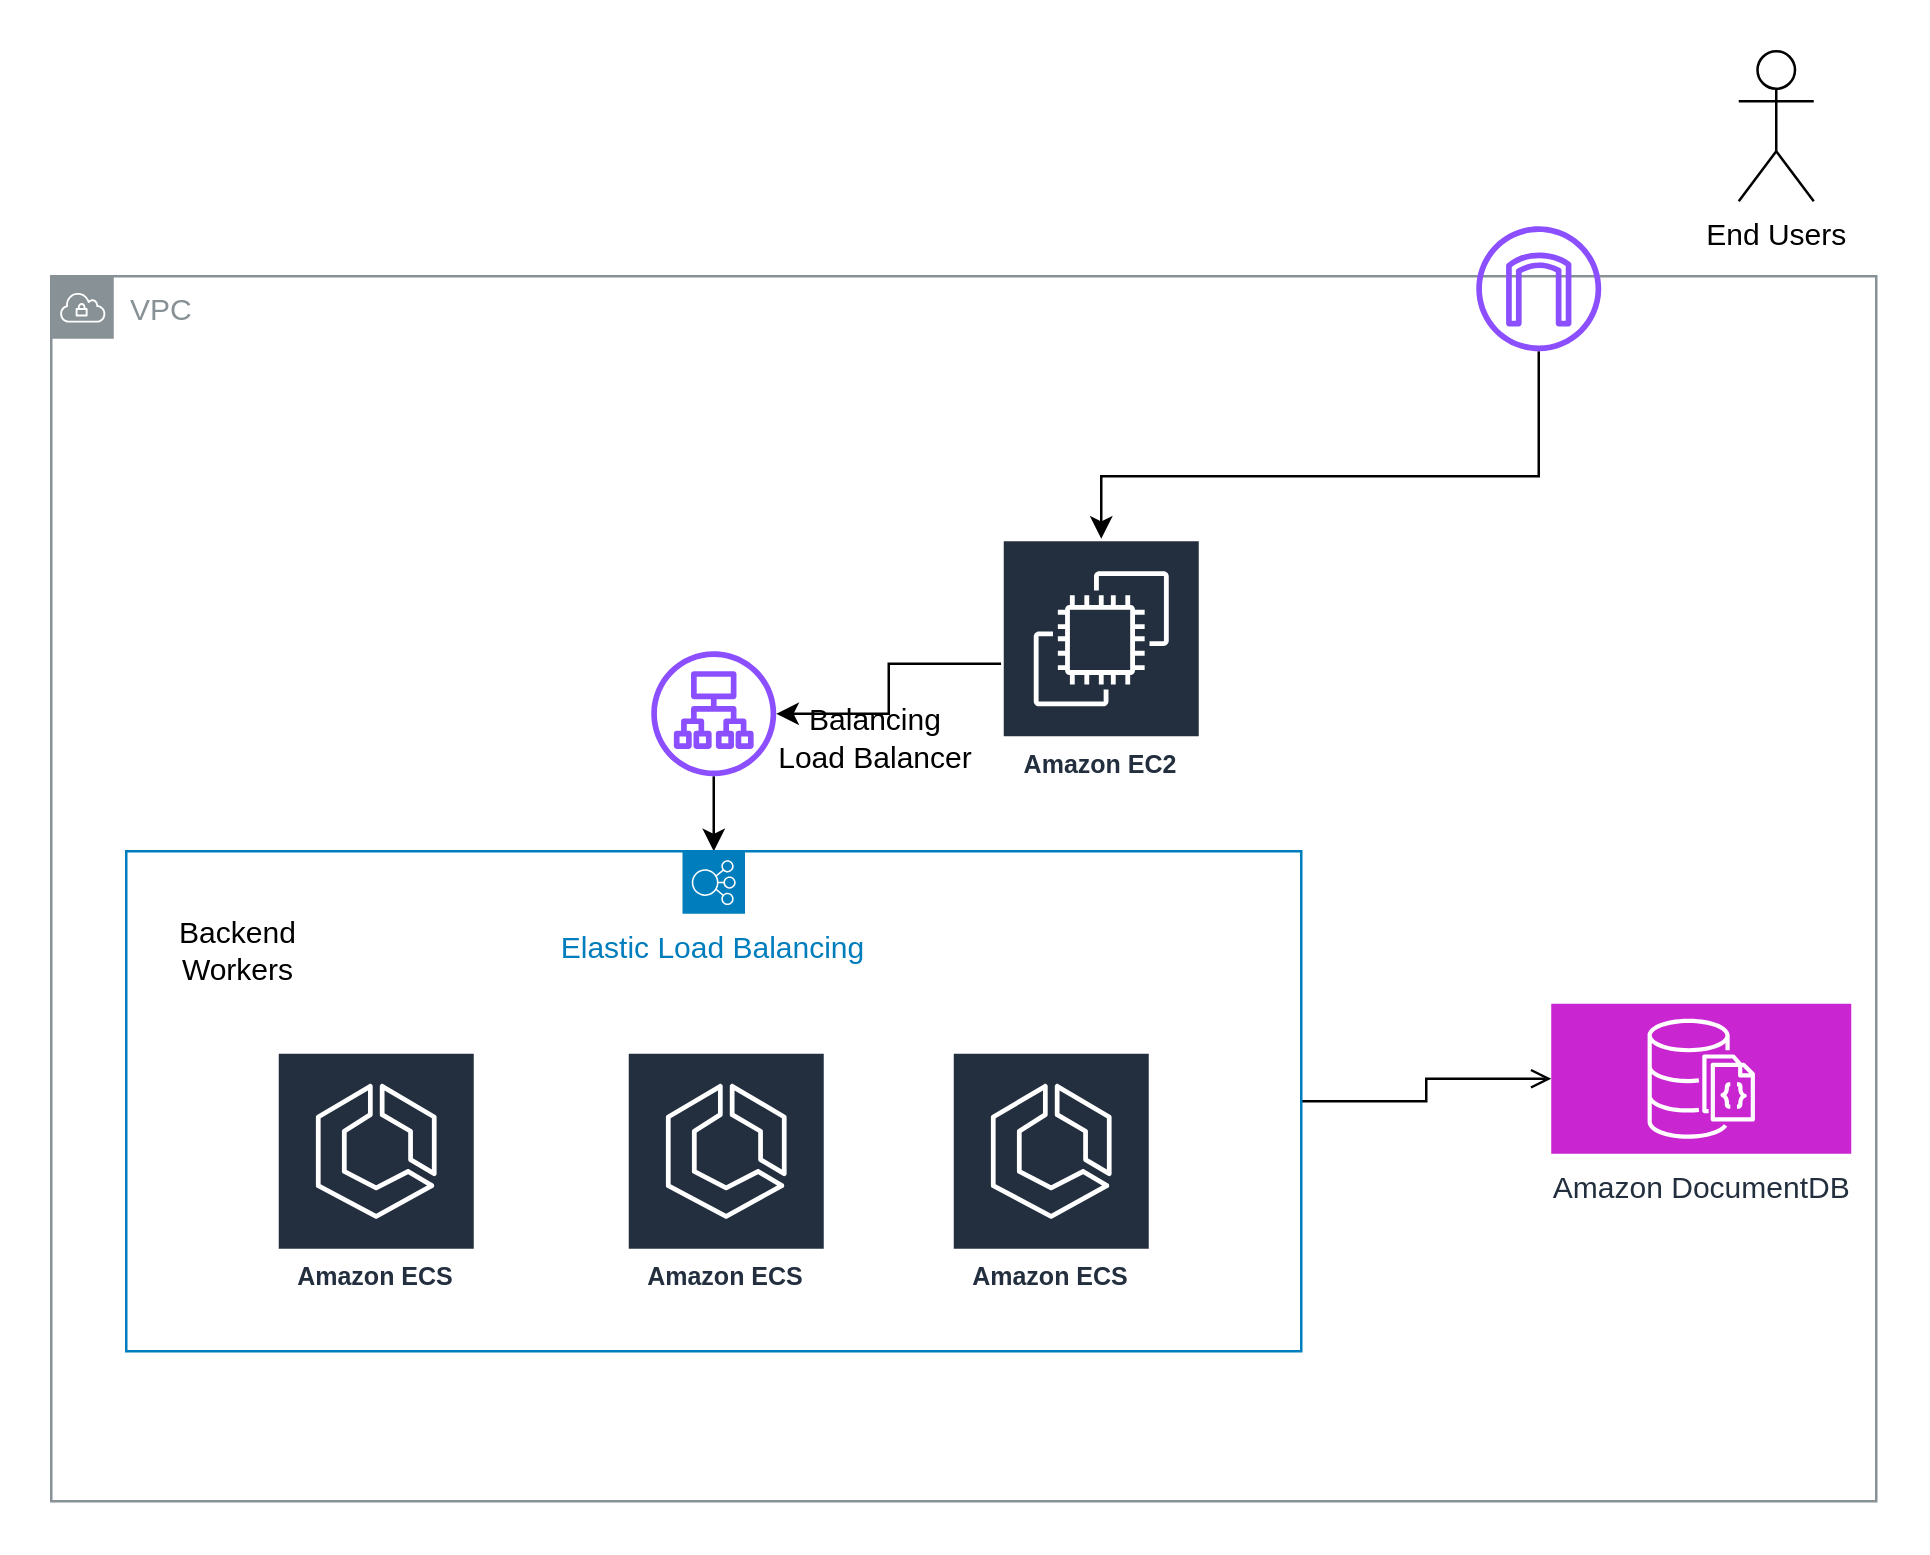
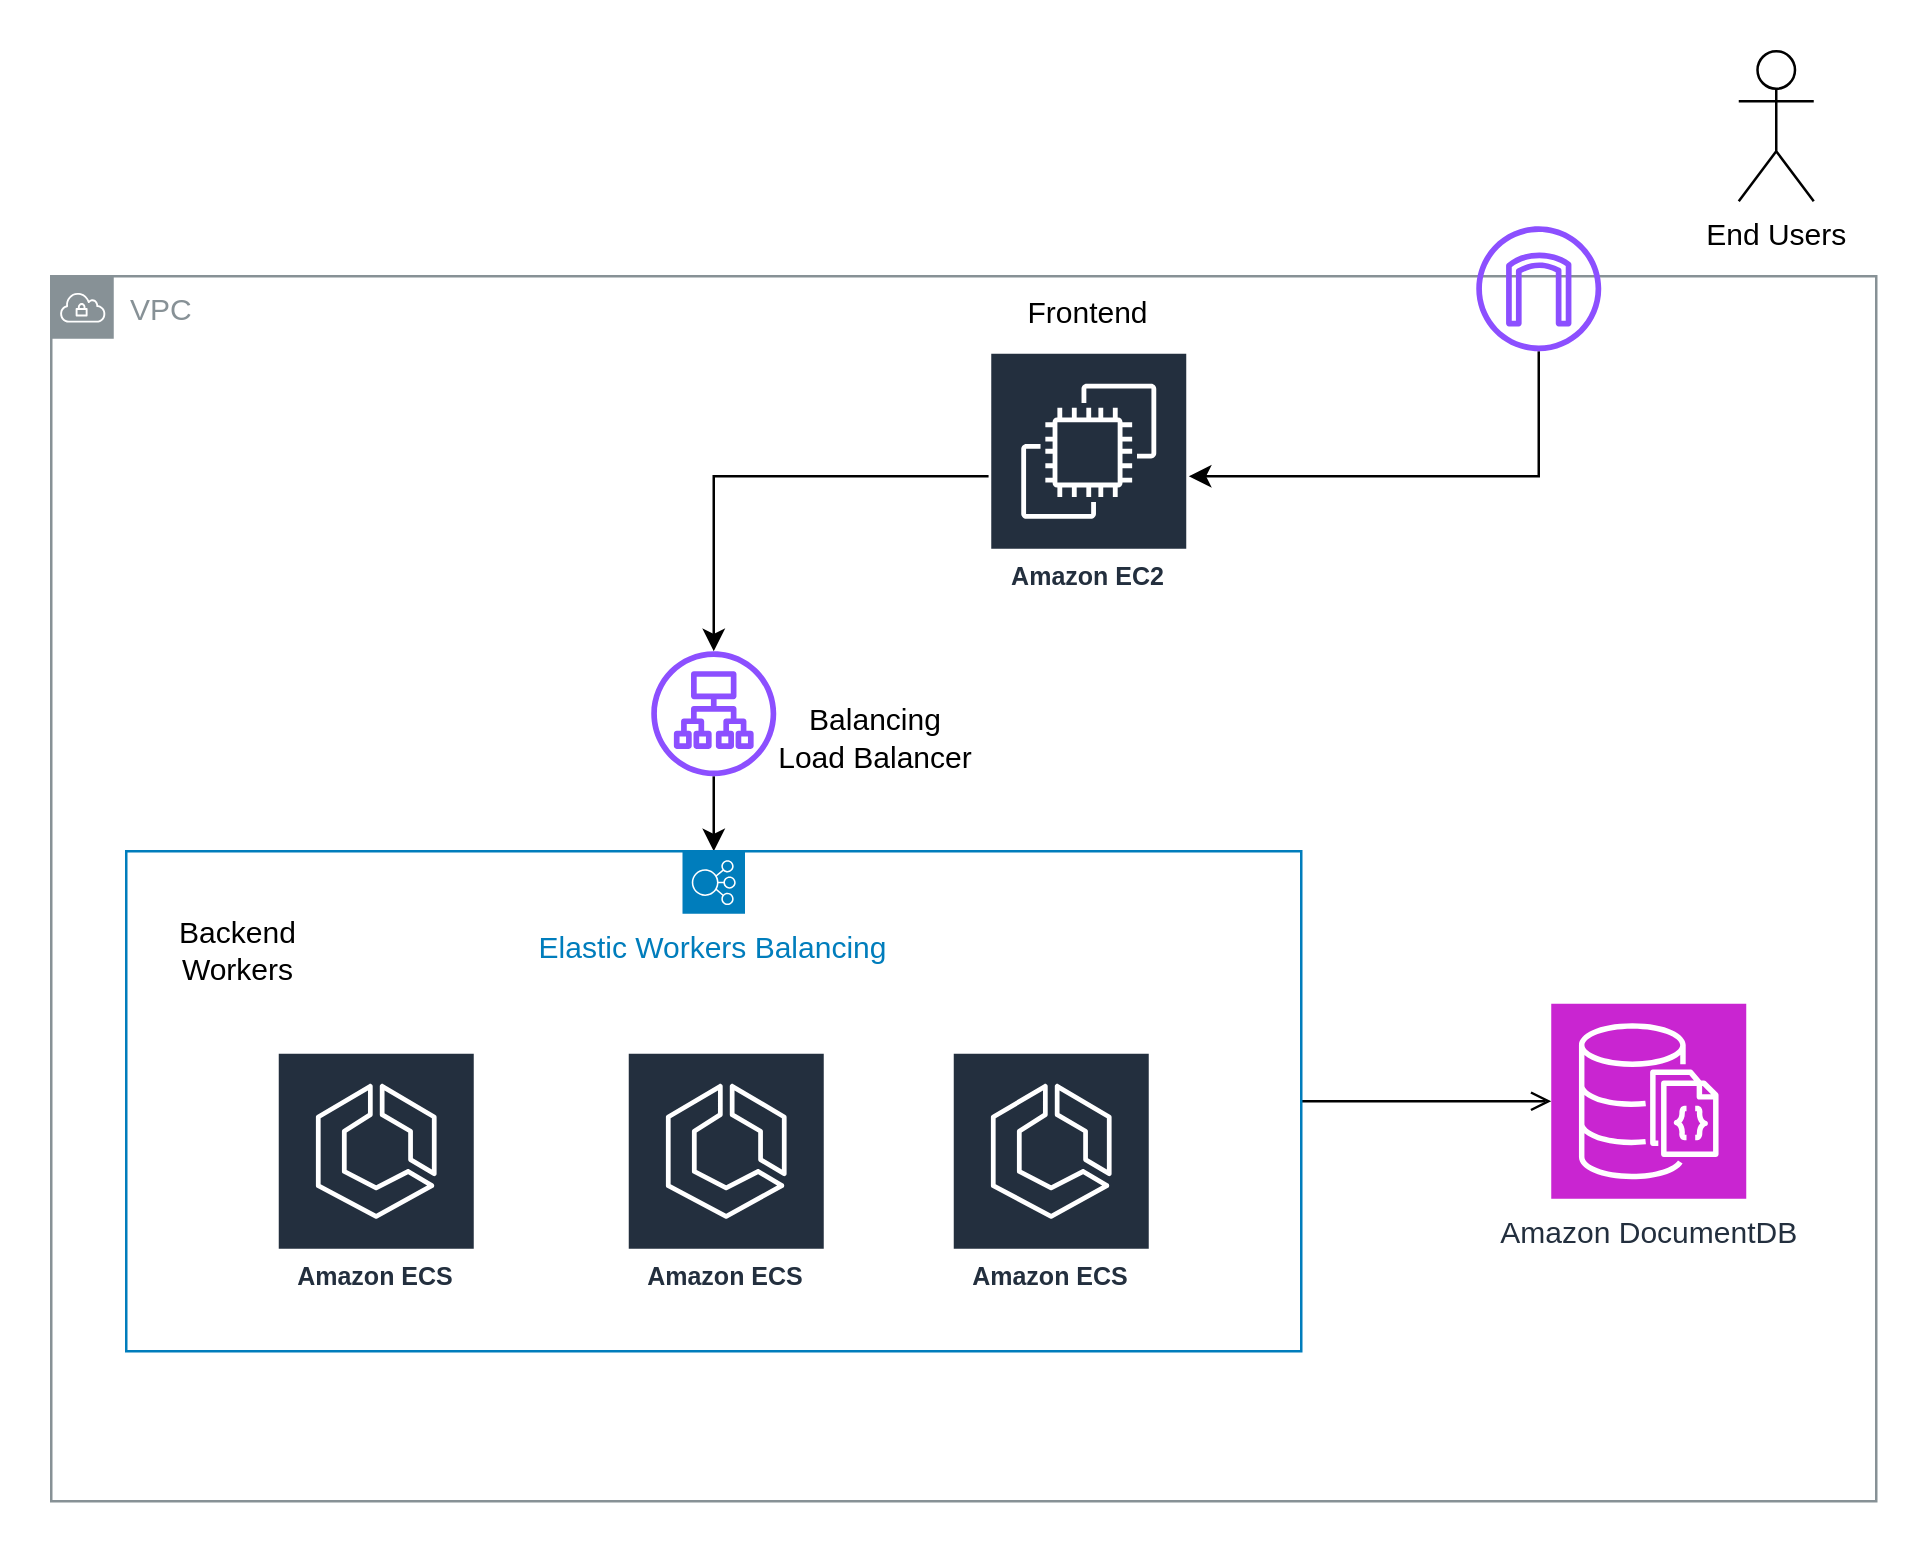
node "Frontend": added
node "Amazon EC2": moved (1101, 664) -> (1089, 476)
node "Elastic Load Balancing": label "Elastic Load Balancing" -> "Elastic Workers Balancing"
node "Amazon DocumentDB": size 300x150 -> 195x195
